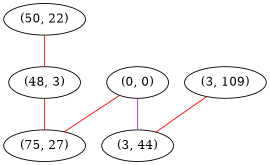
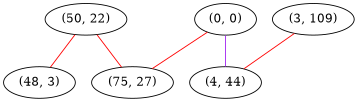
edge "(48, 3)" -- "(75, 27)": now "(50, 22)" -- "(75, 27)"
node "(3, 44)": label "(3, 44)" -> "(4, 44)"
